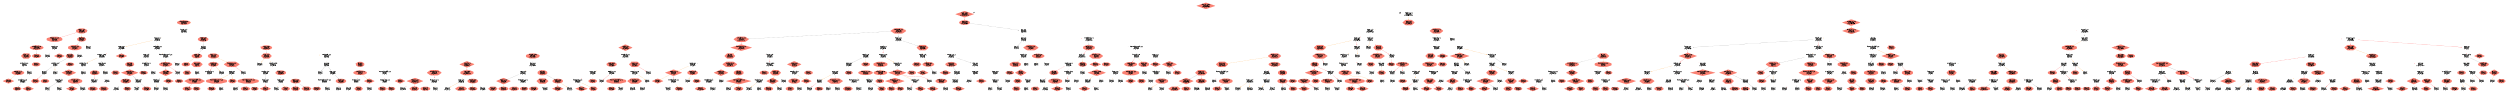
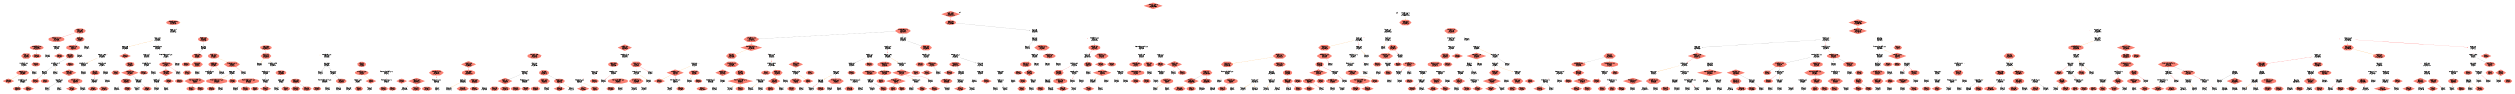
node "age <= 55.5 entropy = 0.98 samples = 88 value = [60, 82]": shape ellipse -> hexagon
node "entropy = 0.96 samples = 14 value = [8, 13]": added
node "entropy = 0.99 samples = 4 value = [4, 3]": shape hexagon -> octagon
